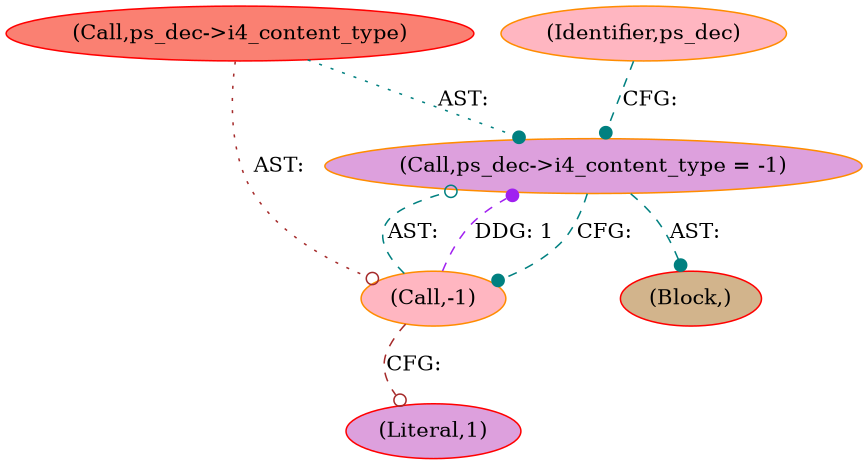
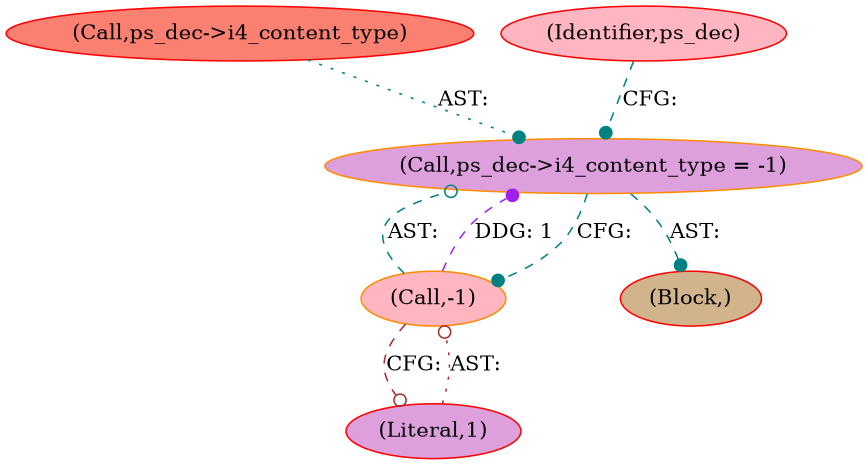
node "(Identifier,ps_dec)": color darkorange -> red
edge "(Call,ps_dec->i4_content_type)" -> "(Call,-1)": now "(Literal,1)" -> "(Call,-1)"
